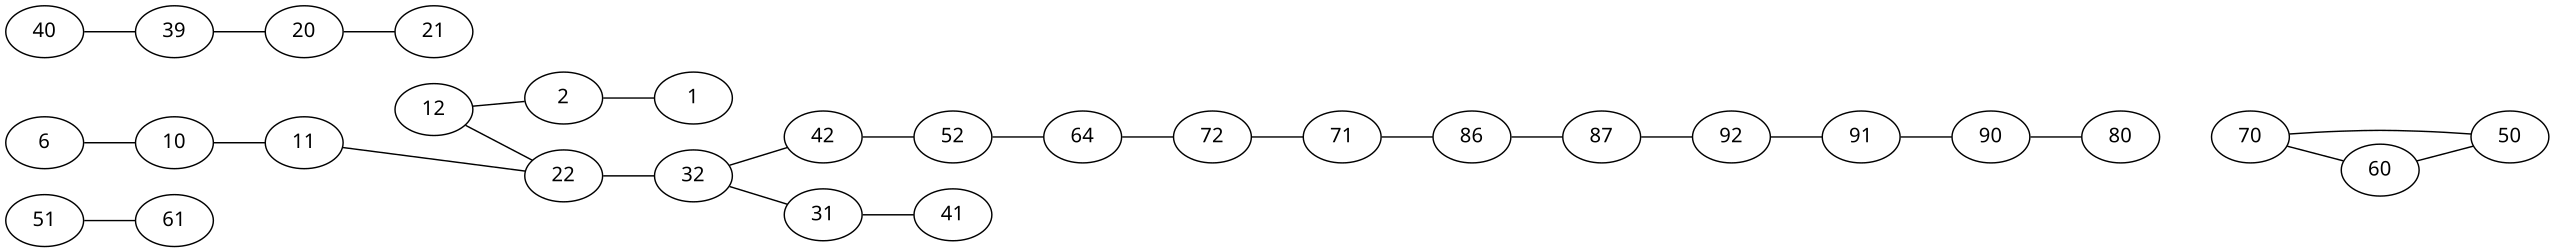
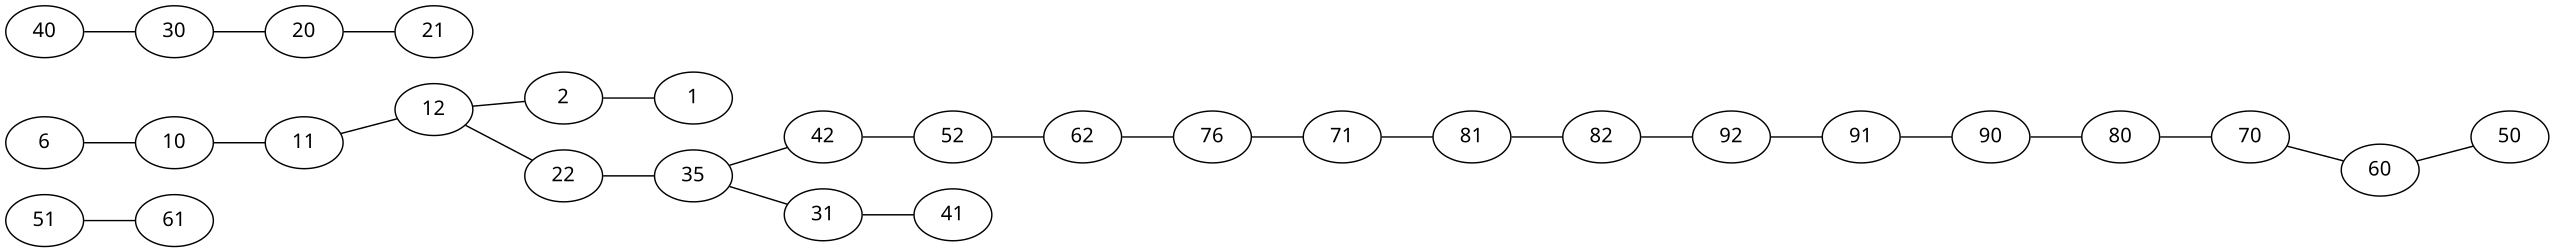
node "39": label "39" -> "30"
edge "70" -- "50": now "70" -- "80"
node "64": label "64" -> "62"
node "72": label "72" -> "76"
node "86": label "86" -> "81"
node "87": label "87" -> "82"
edge "11" -- "22": now "11" -- "12"
node "32": label "32" -> "35"
